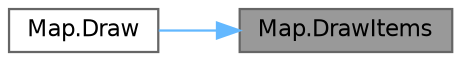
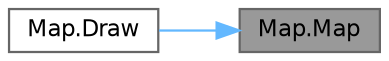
node "Map.DrawItems": label "Map.DrawItems" -> "Map.Map"
